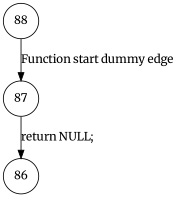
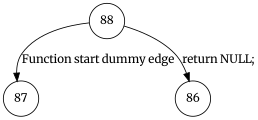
edge "87" -> "86": now "88" -> "86"
